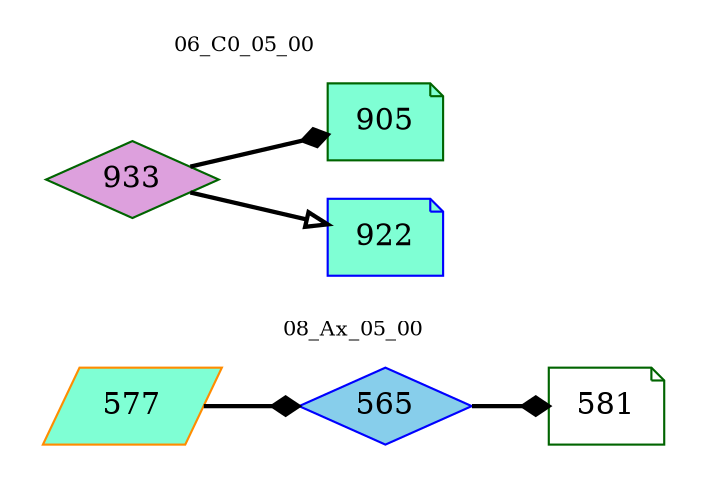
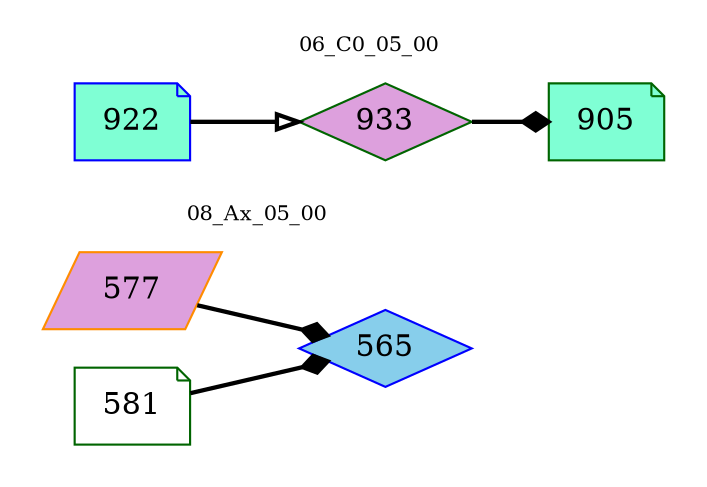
edge "933" -> "922": reversed
node "577": fillcolor aquamarine -> plum
edge "565" -> "581": reversed
